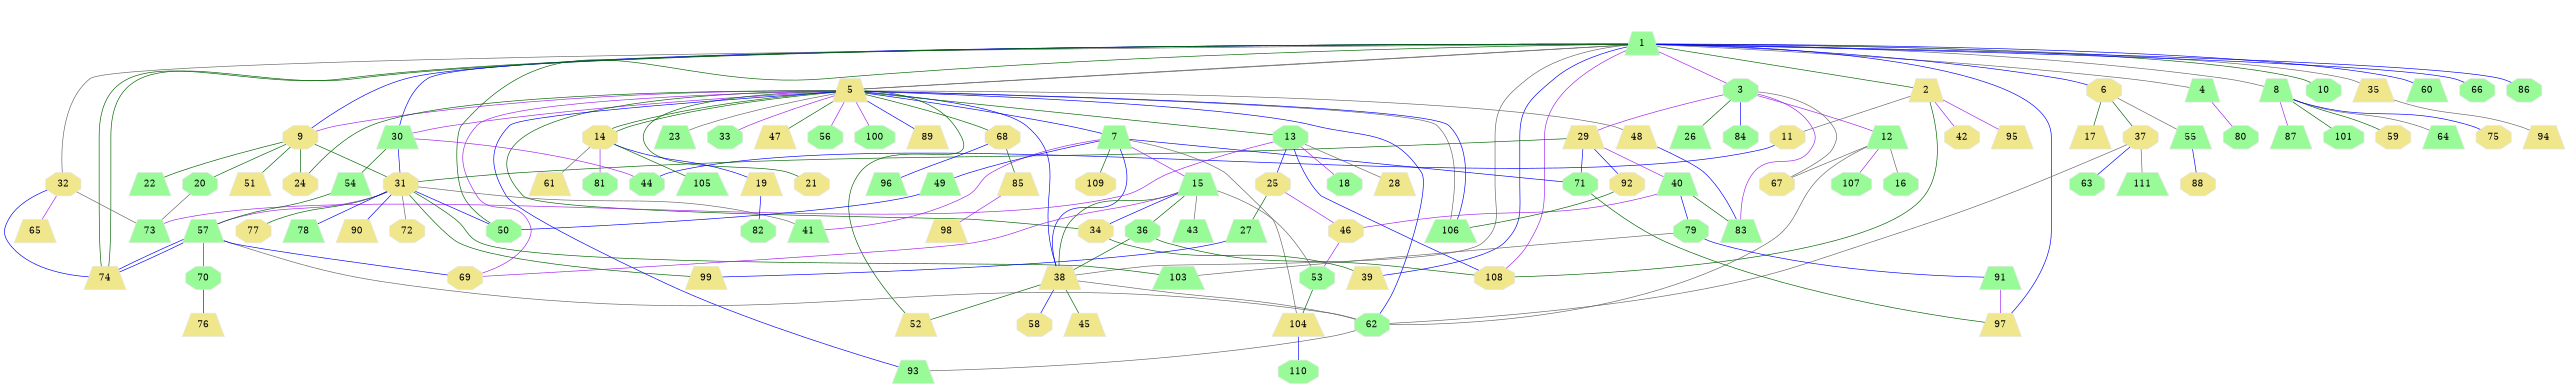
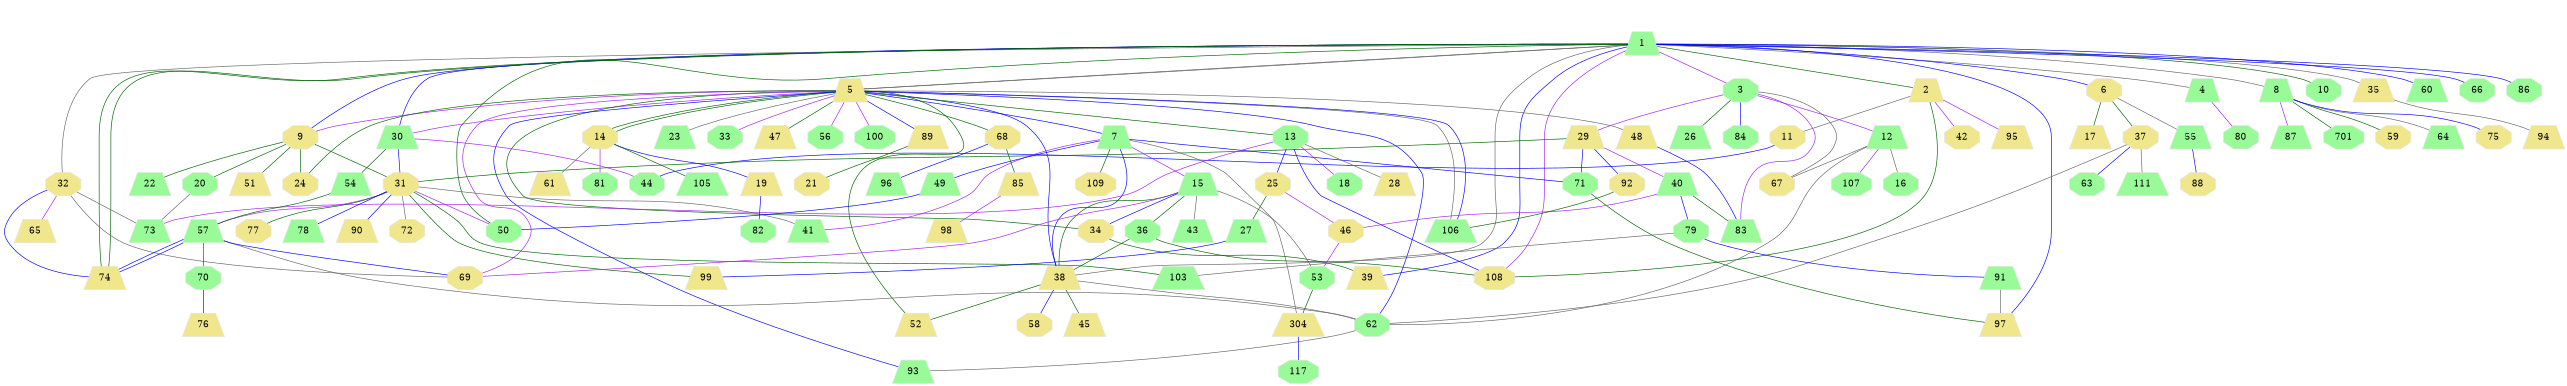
edge "5" -- "21": now "89" -- "21"
node "101": label "101" -> "701"
edge "31" -- "50": color blue -> purple
edge "32" -- "69": added
edge "91" -- "97": color purple -> gray40
node "104": label "104" -> "304"
node "110": label "110" -> "117"
